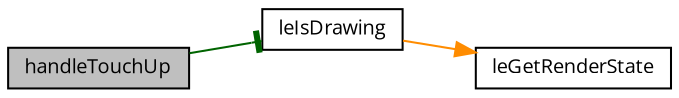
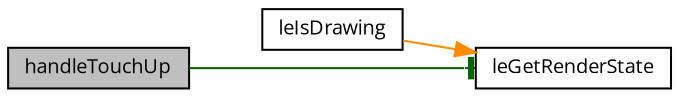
edge "handleTouchUp" -> "leIsDrawing": now "handleTouchUp" -> "leGetRenderState"
